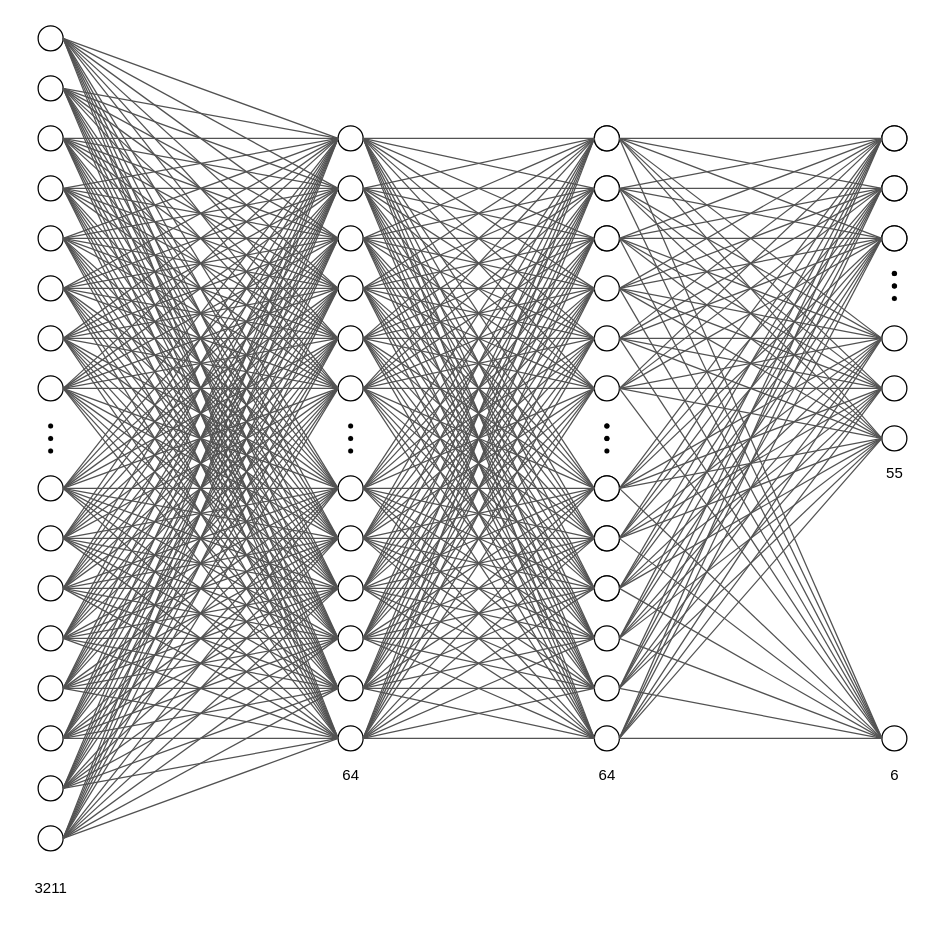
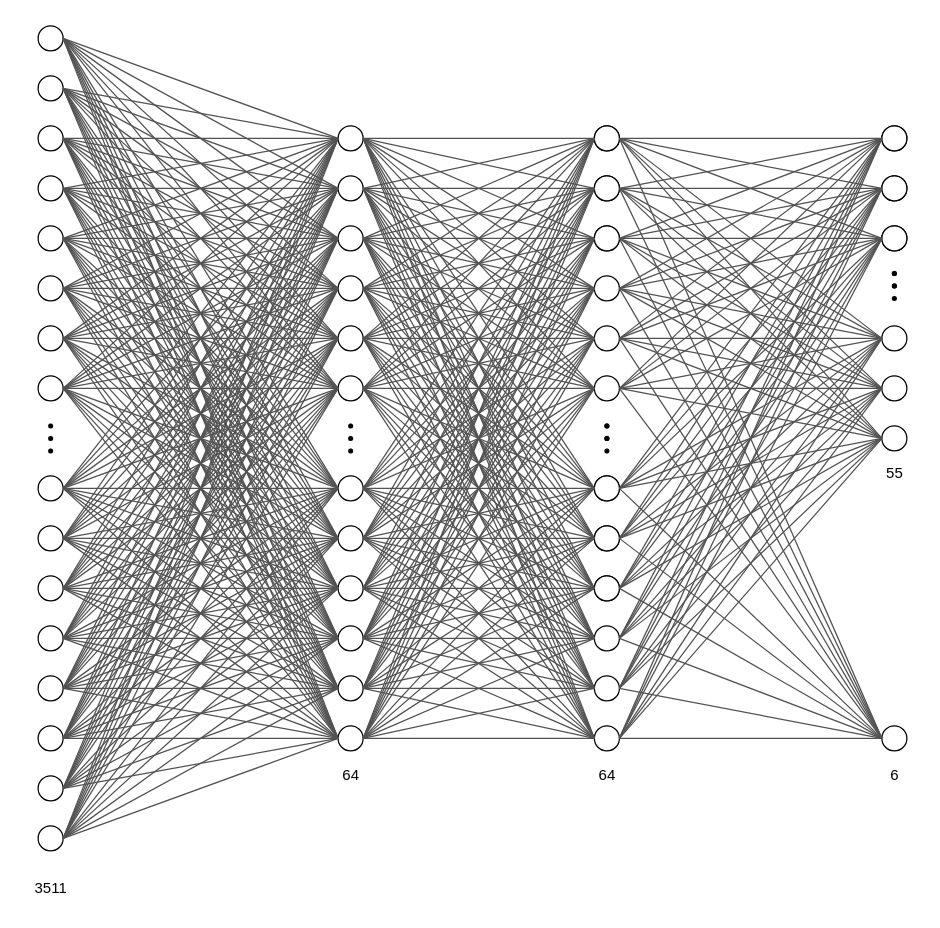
node "3211": label "3211" -> "3511"
